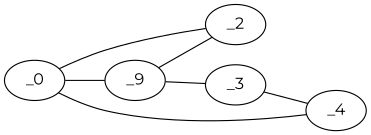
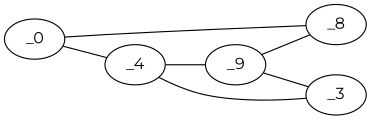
node "_2": label "_2" -> "_8"
edge "_0" -- "_9": now "_4" -- "_9"
